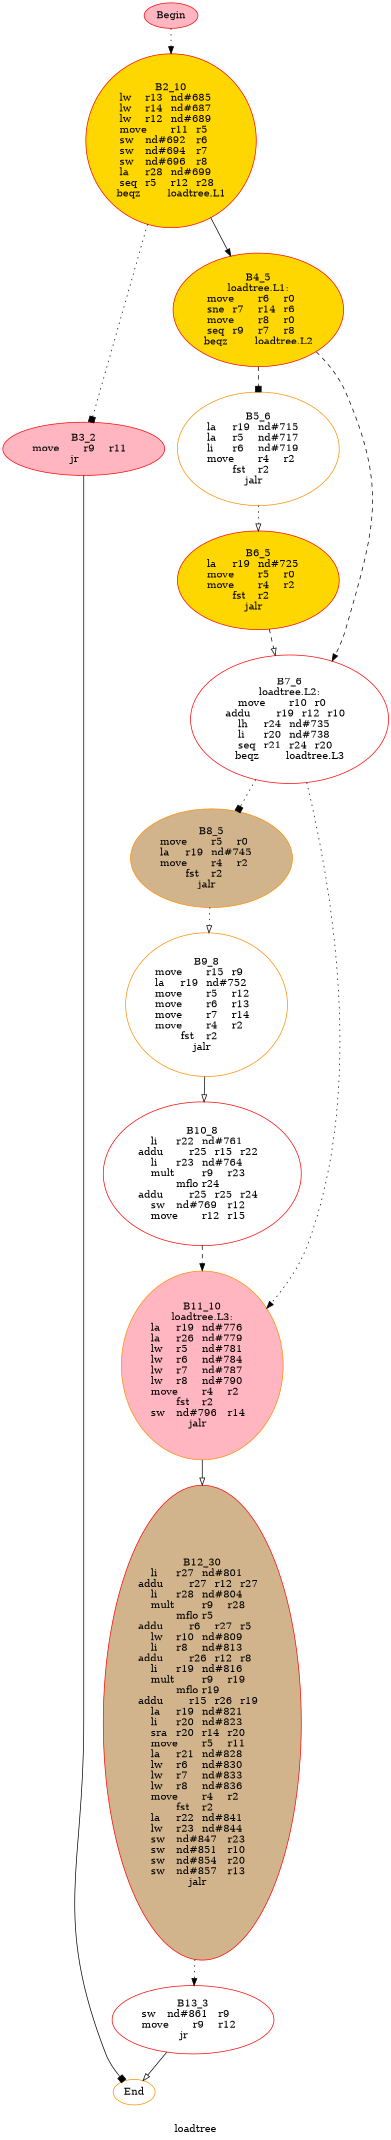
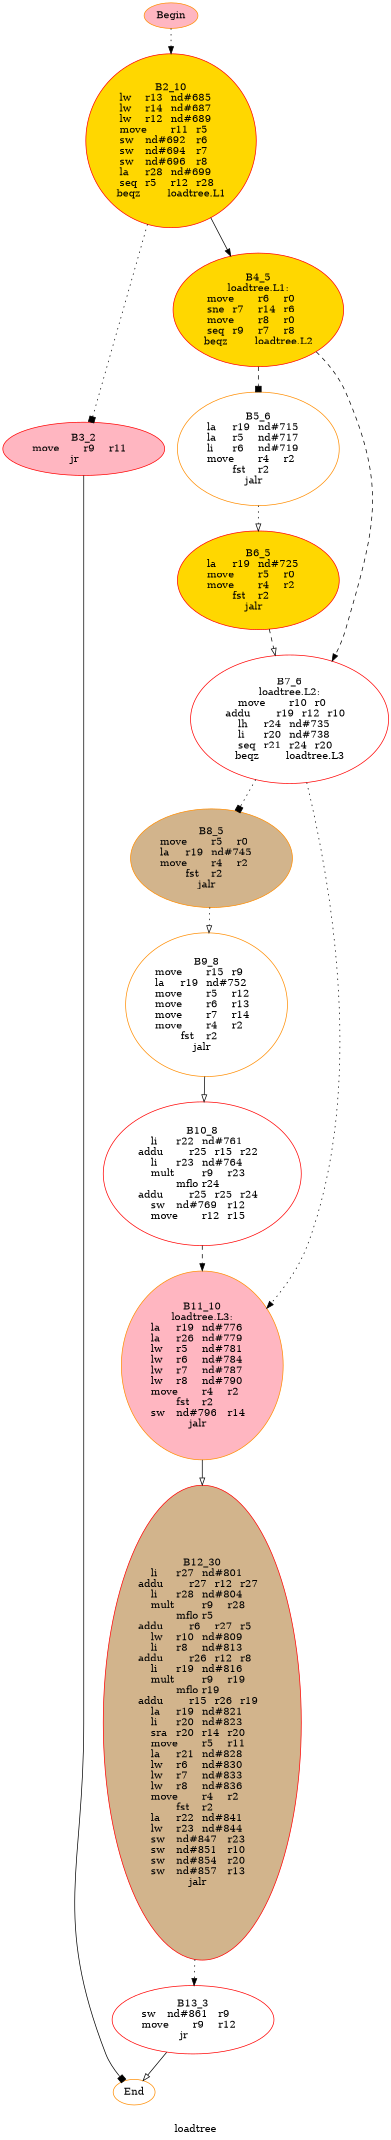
node "Begin": color red -> darkorange
